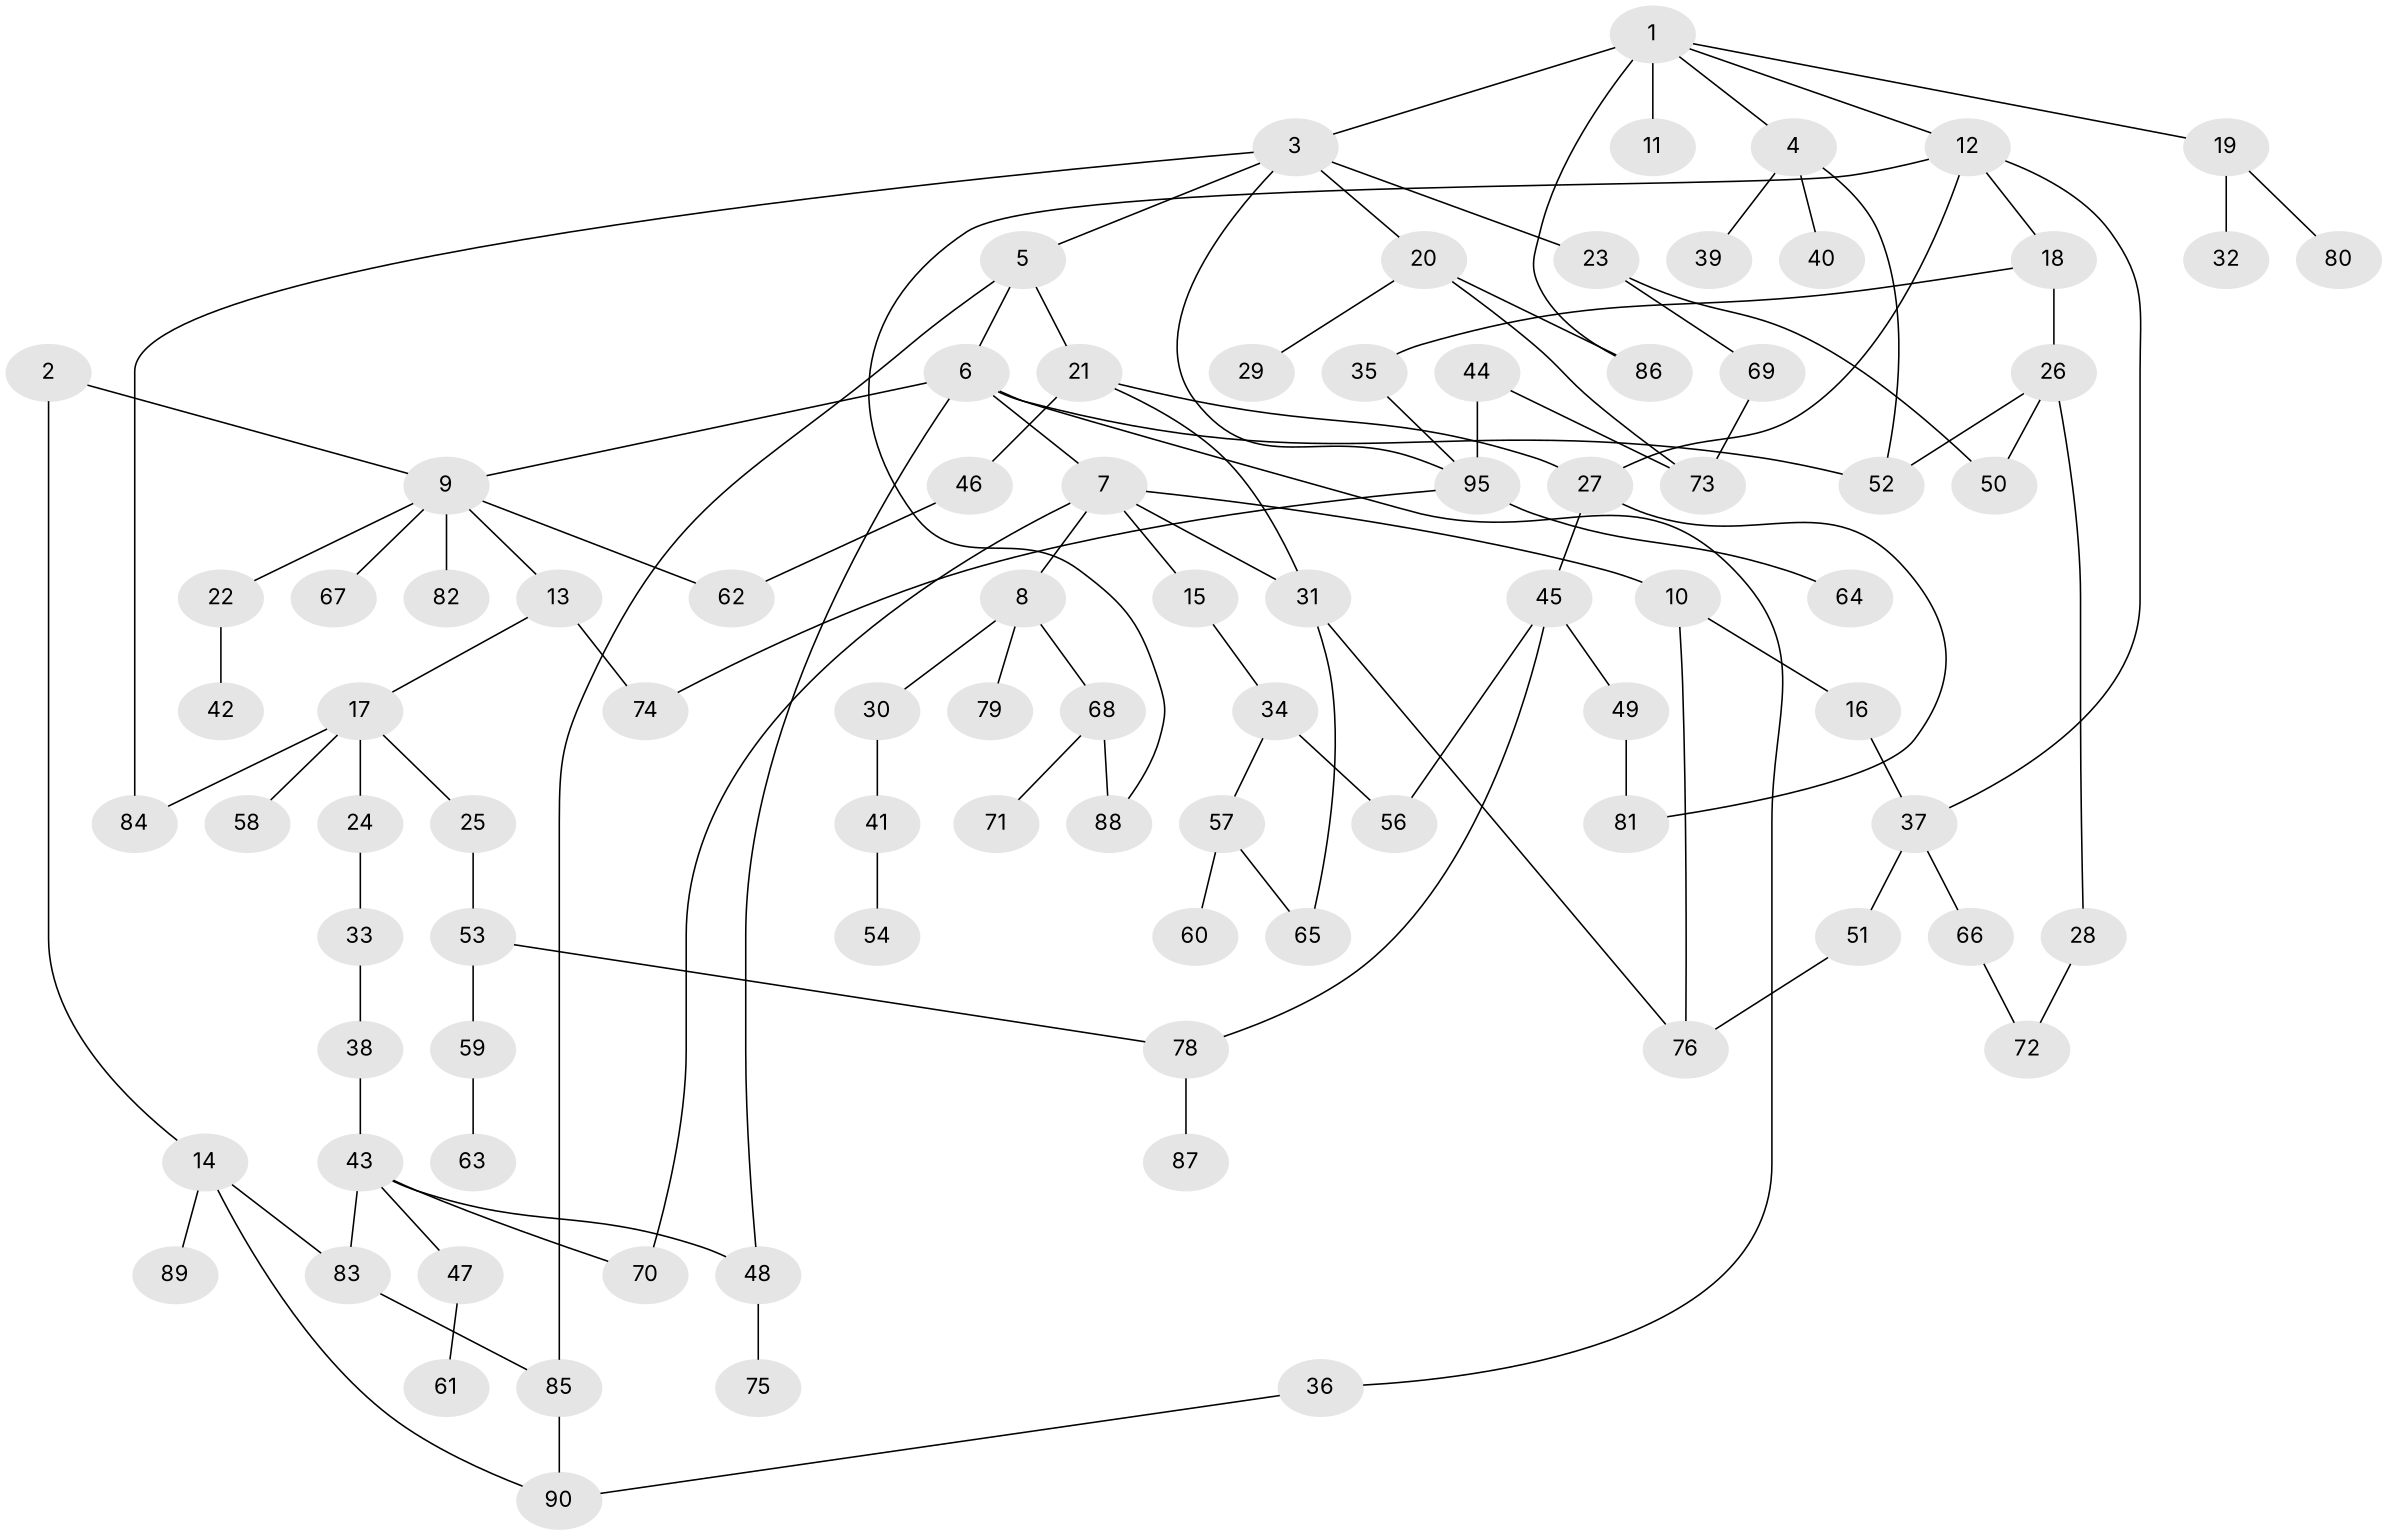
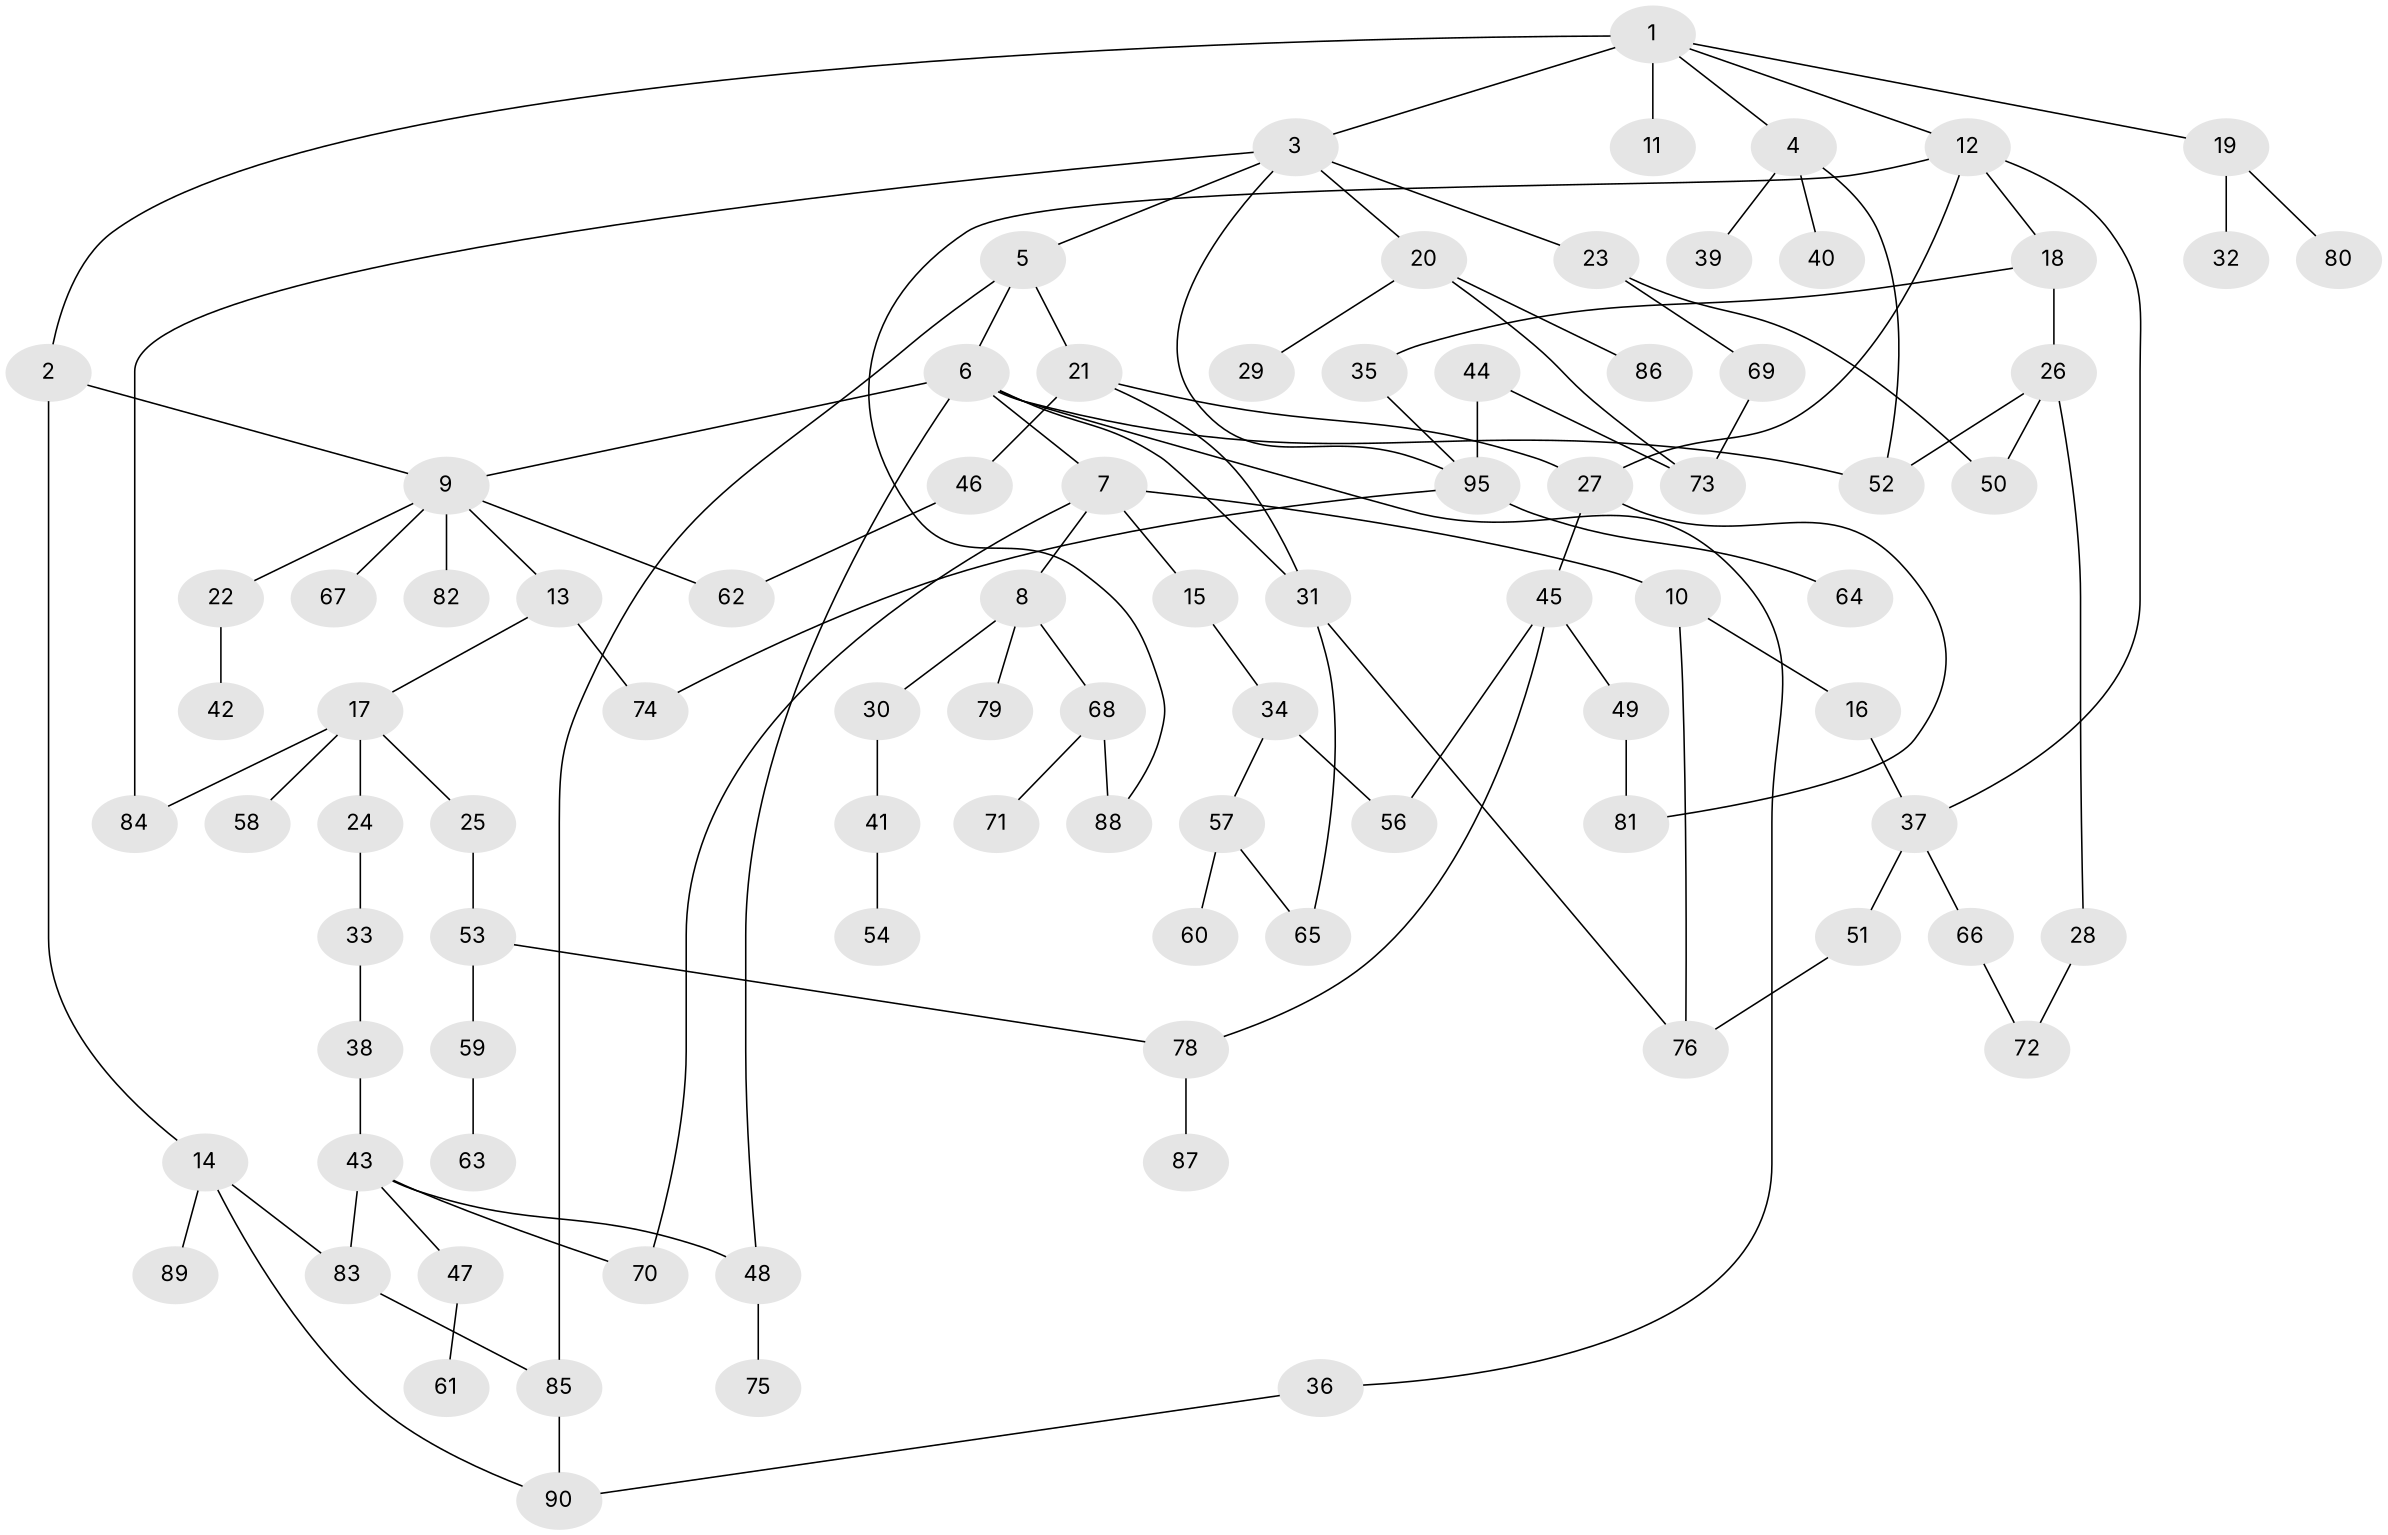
edge "1" -- "86": now "1" -- "2"
edge "7" -- "31": now "6" -- "31"
